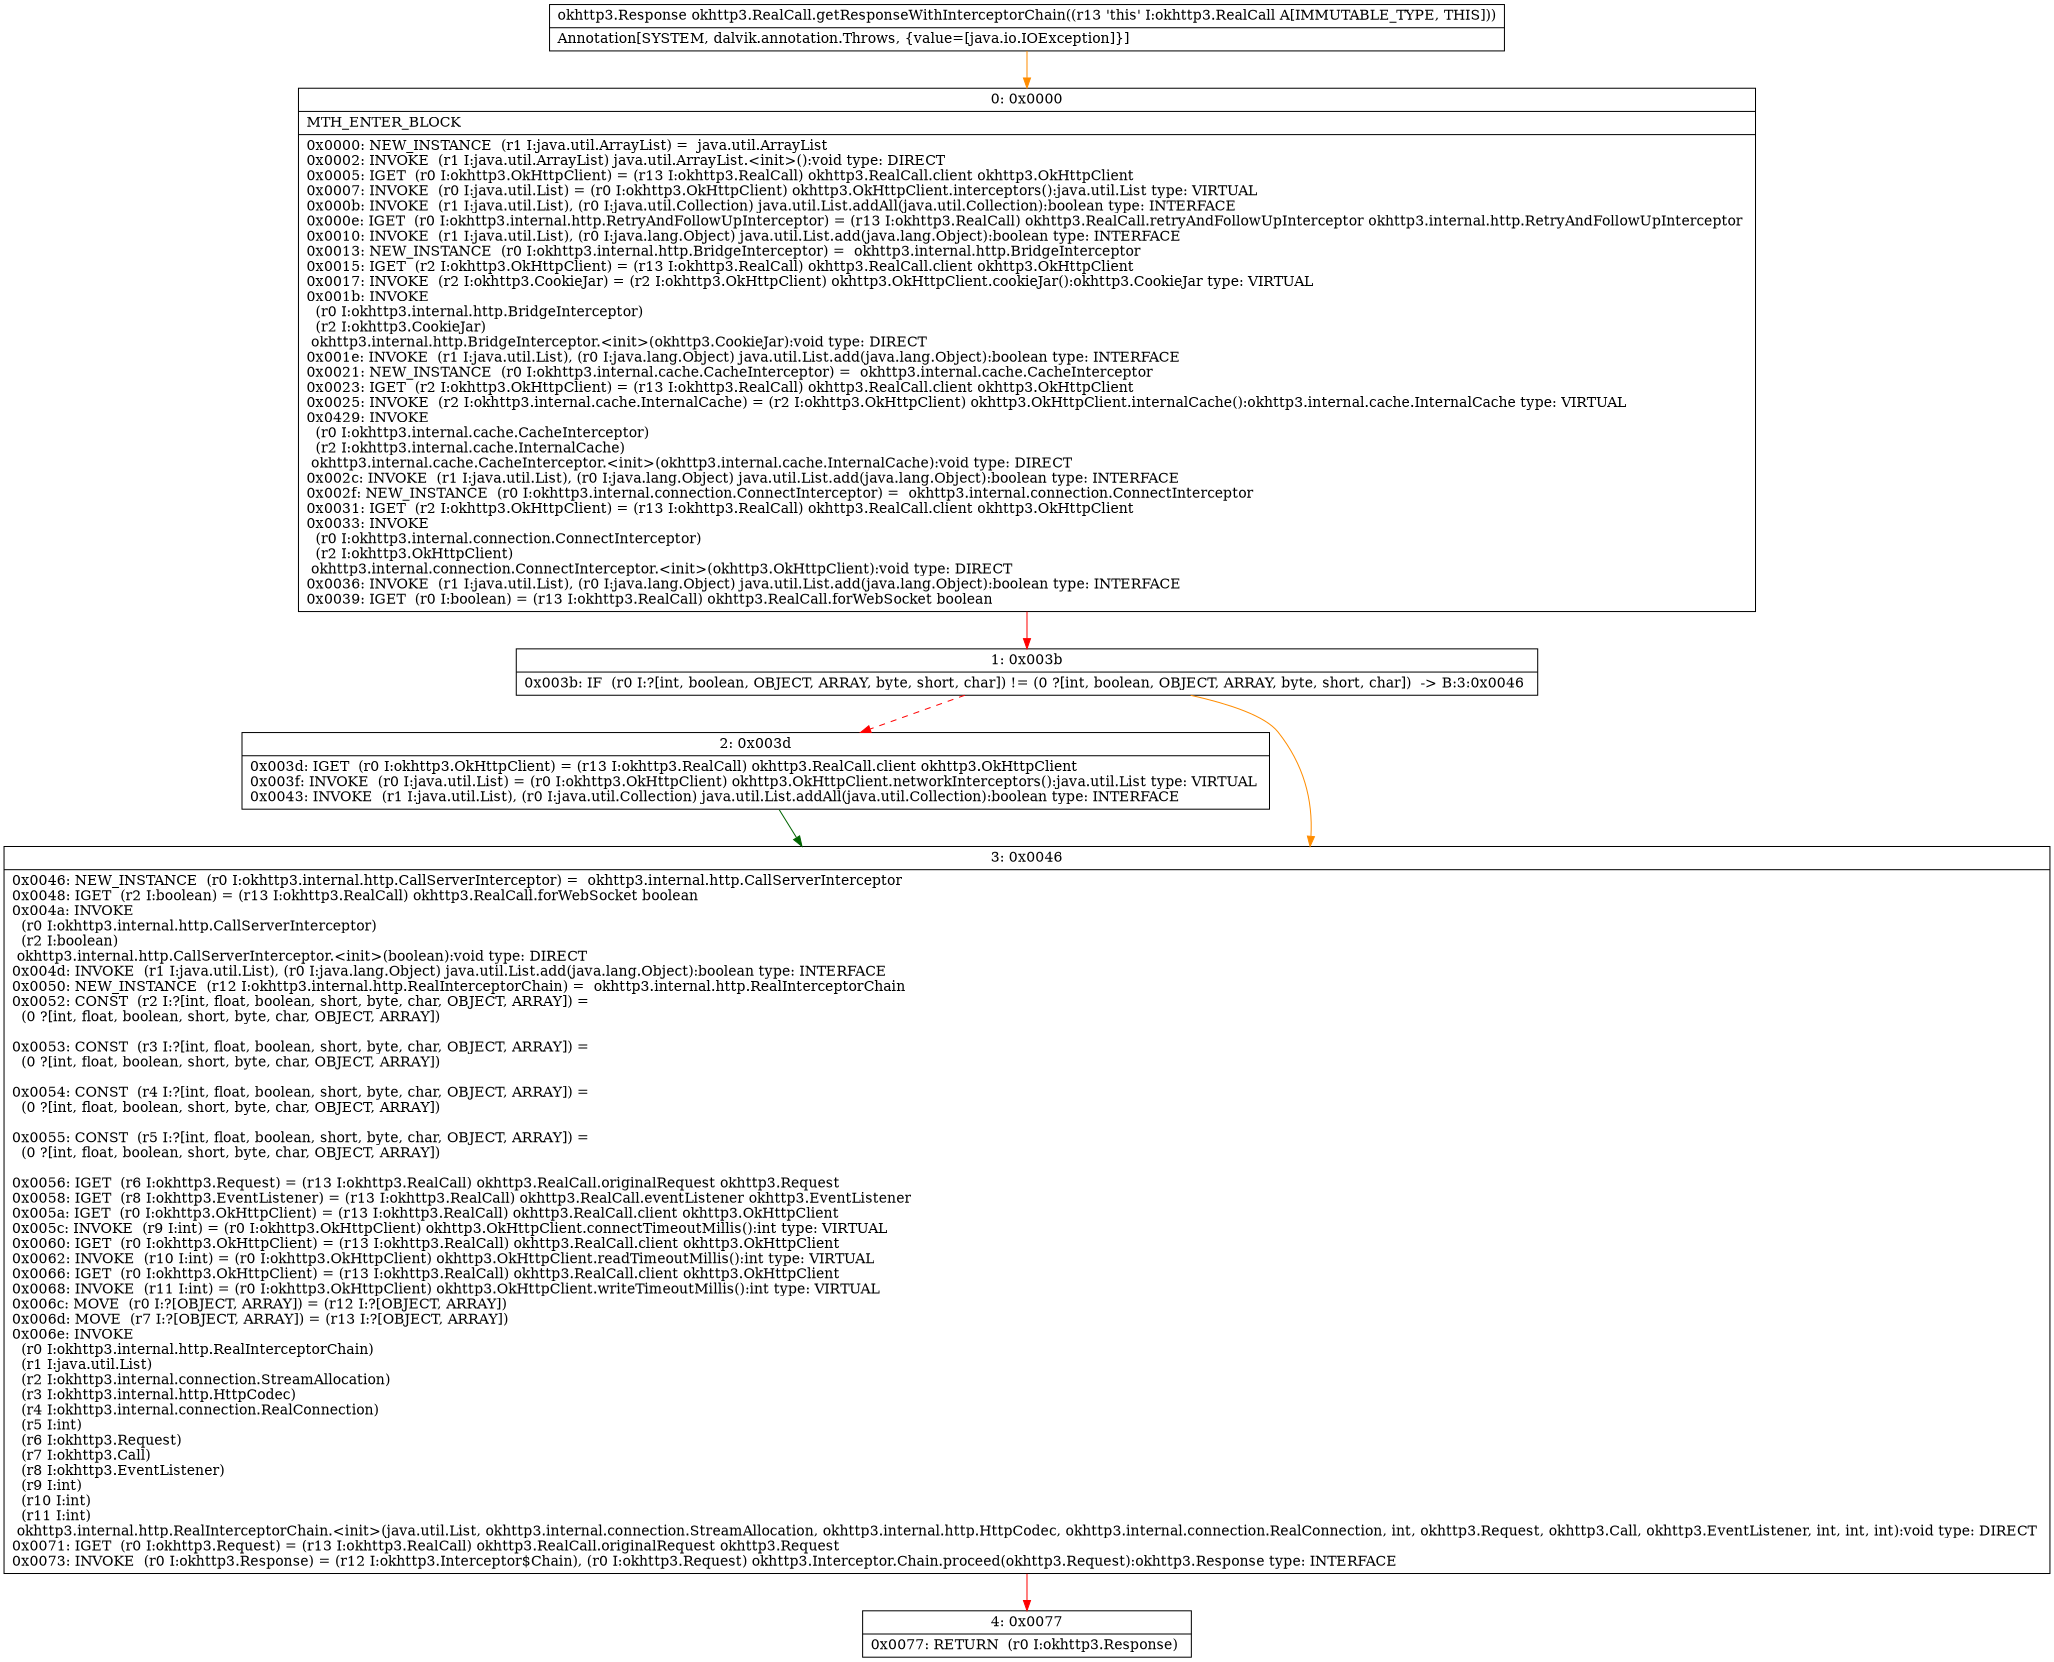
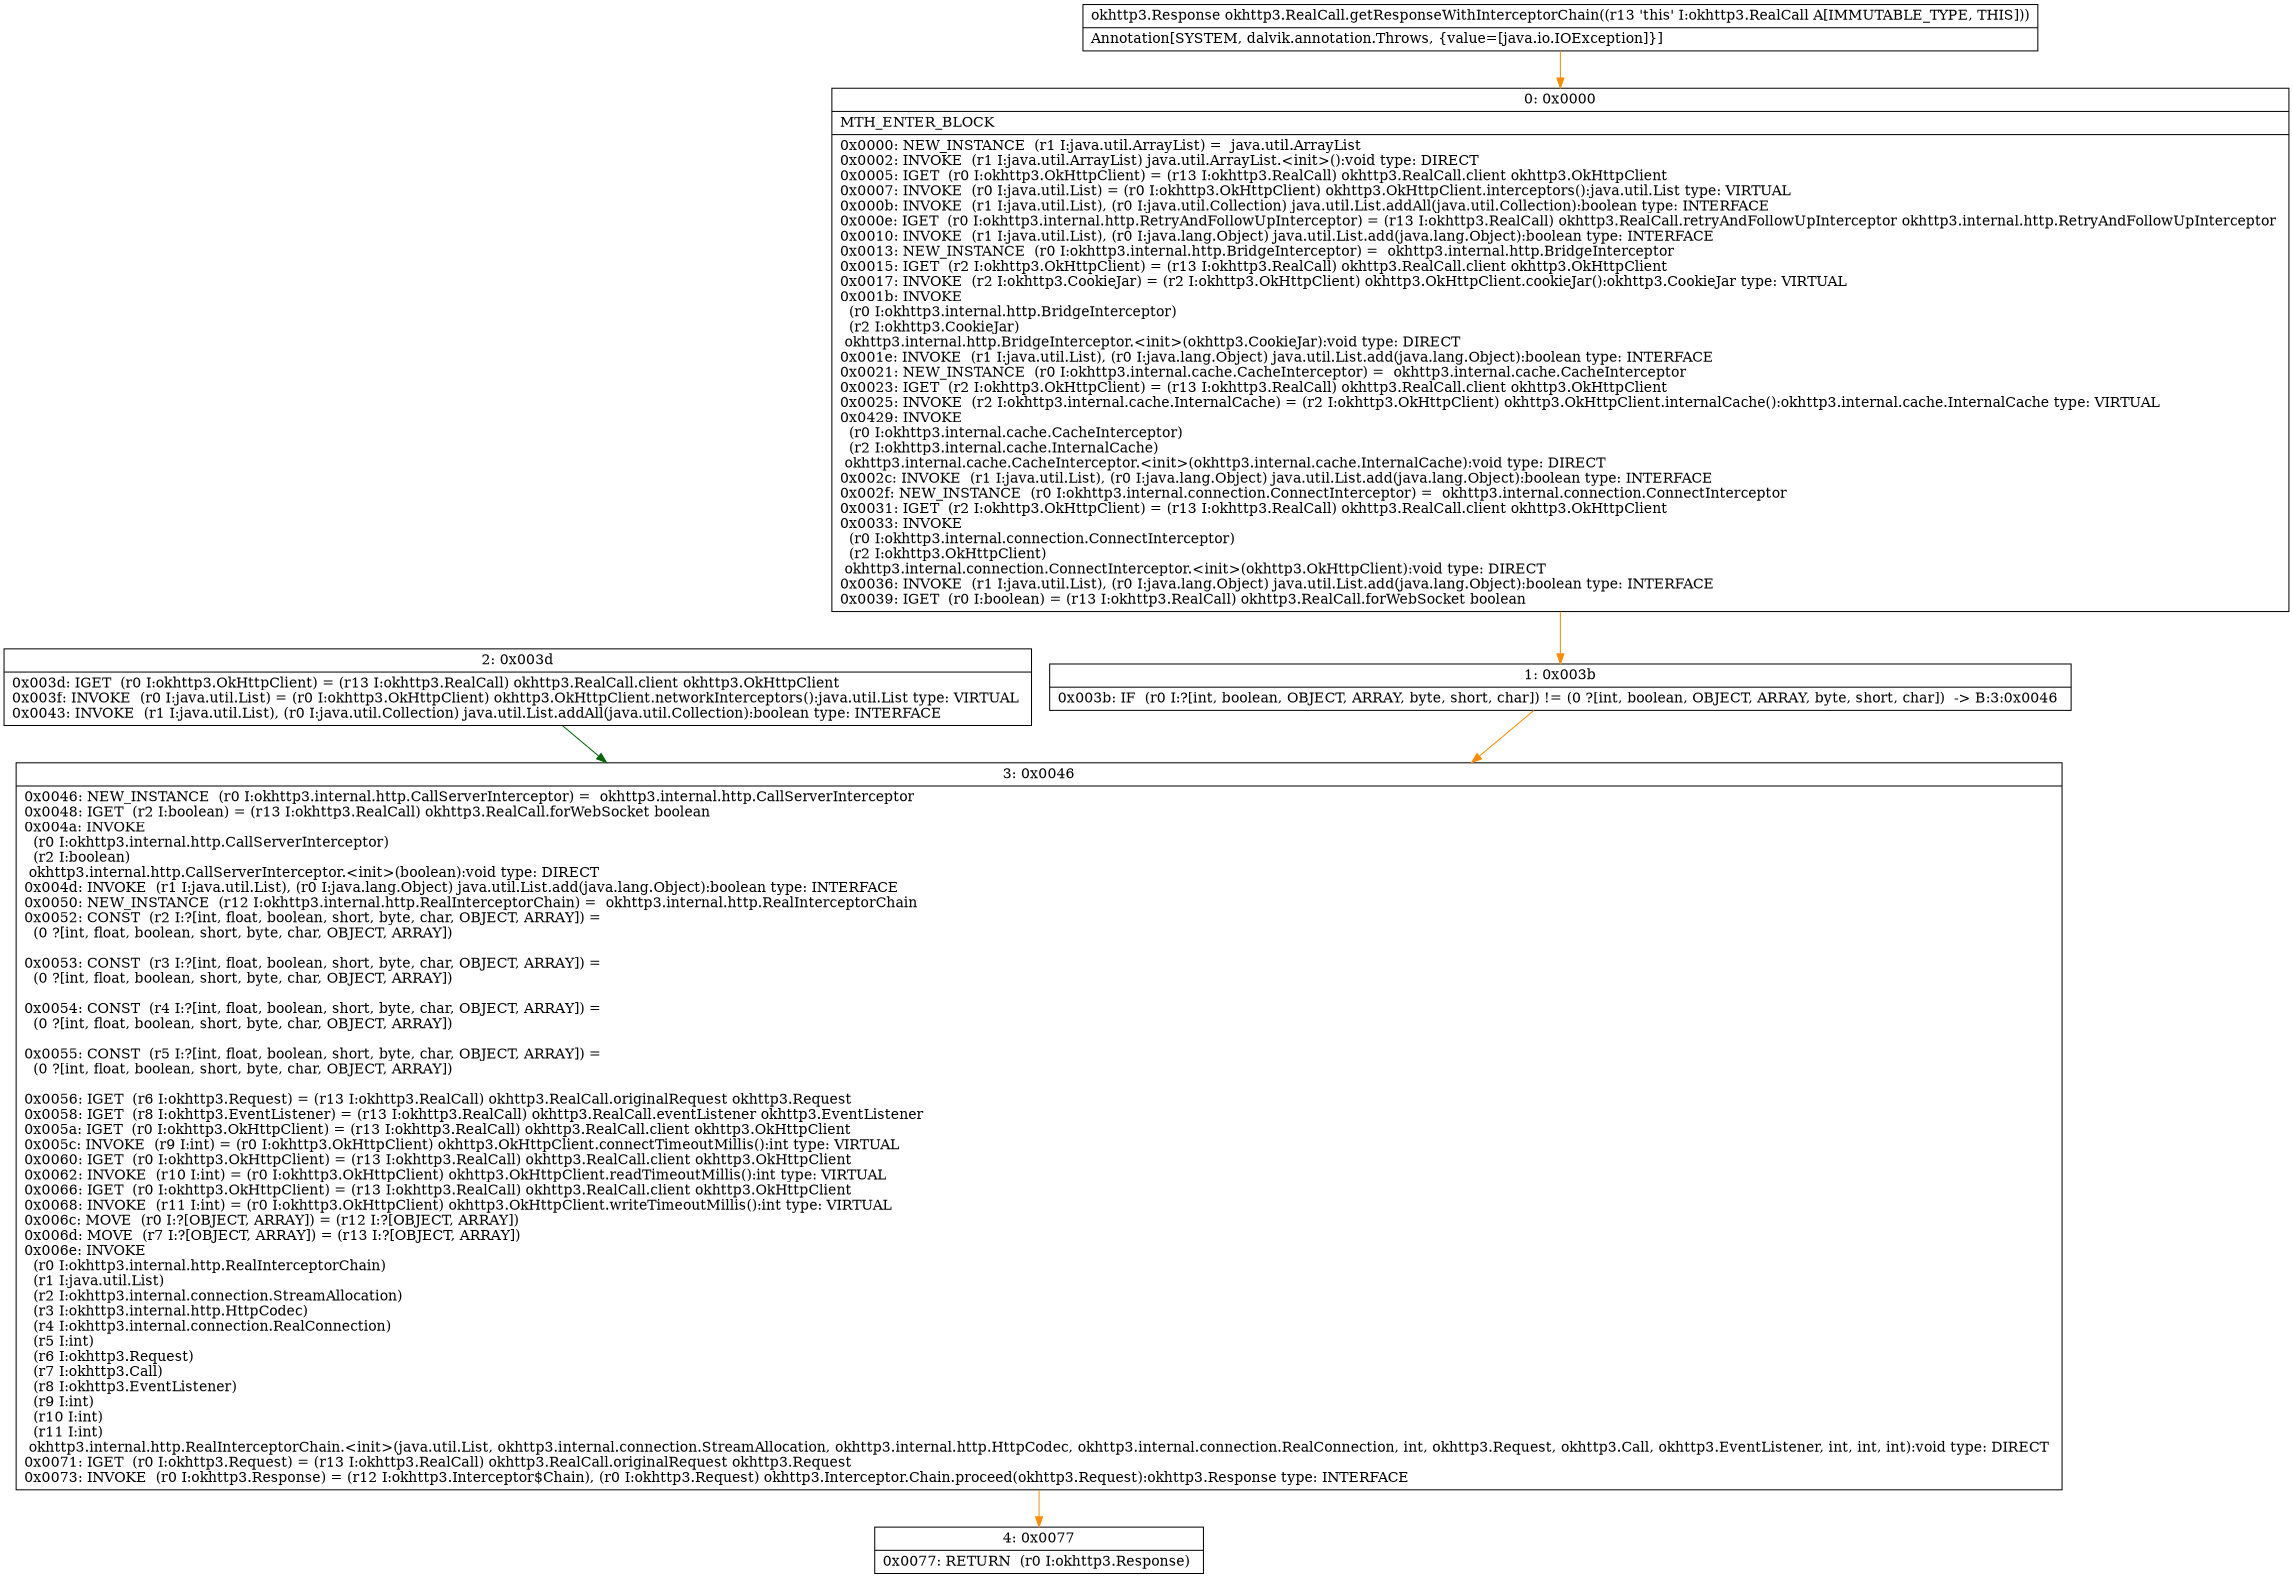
edge "0: 0x0000" -> "1: 0x003b": color red -> darkorange
edge "1: 0x003b" -> "2: 0x003d": removed
edge "3: 0x0046" -> "4: 0x0077": color red -> darkorange
